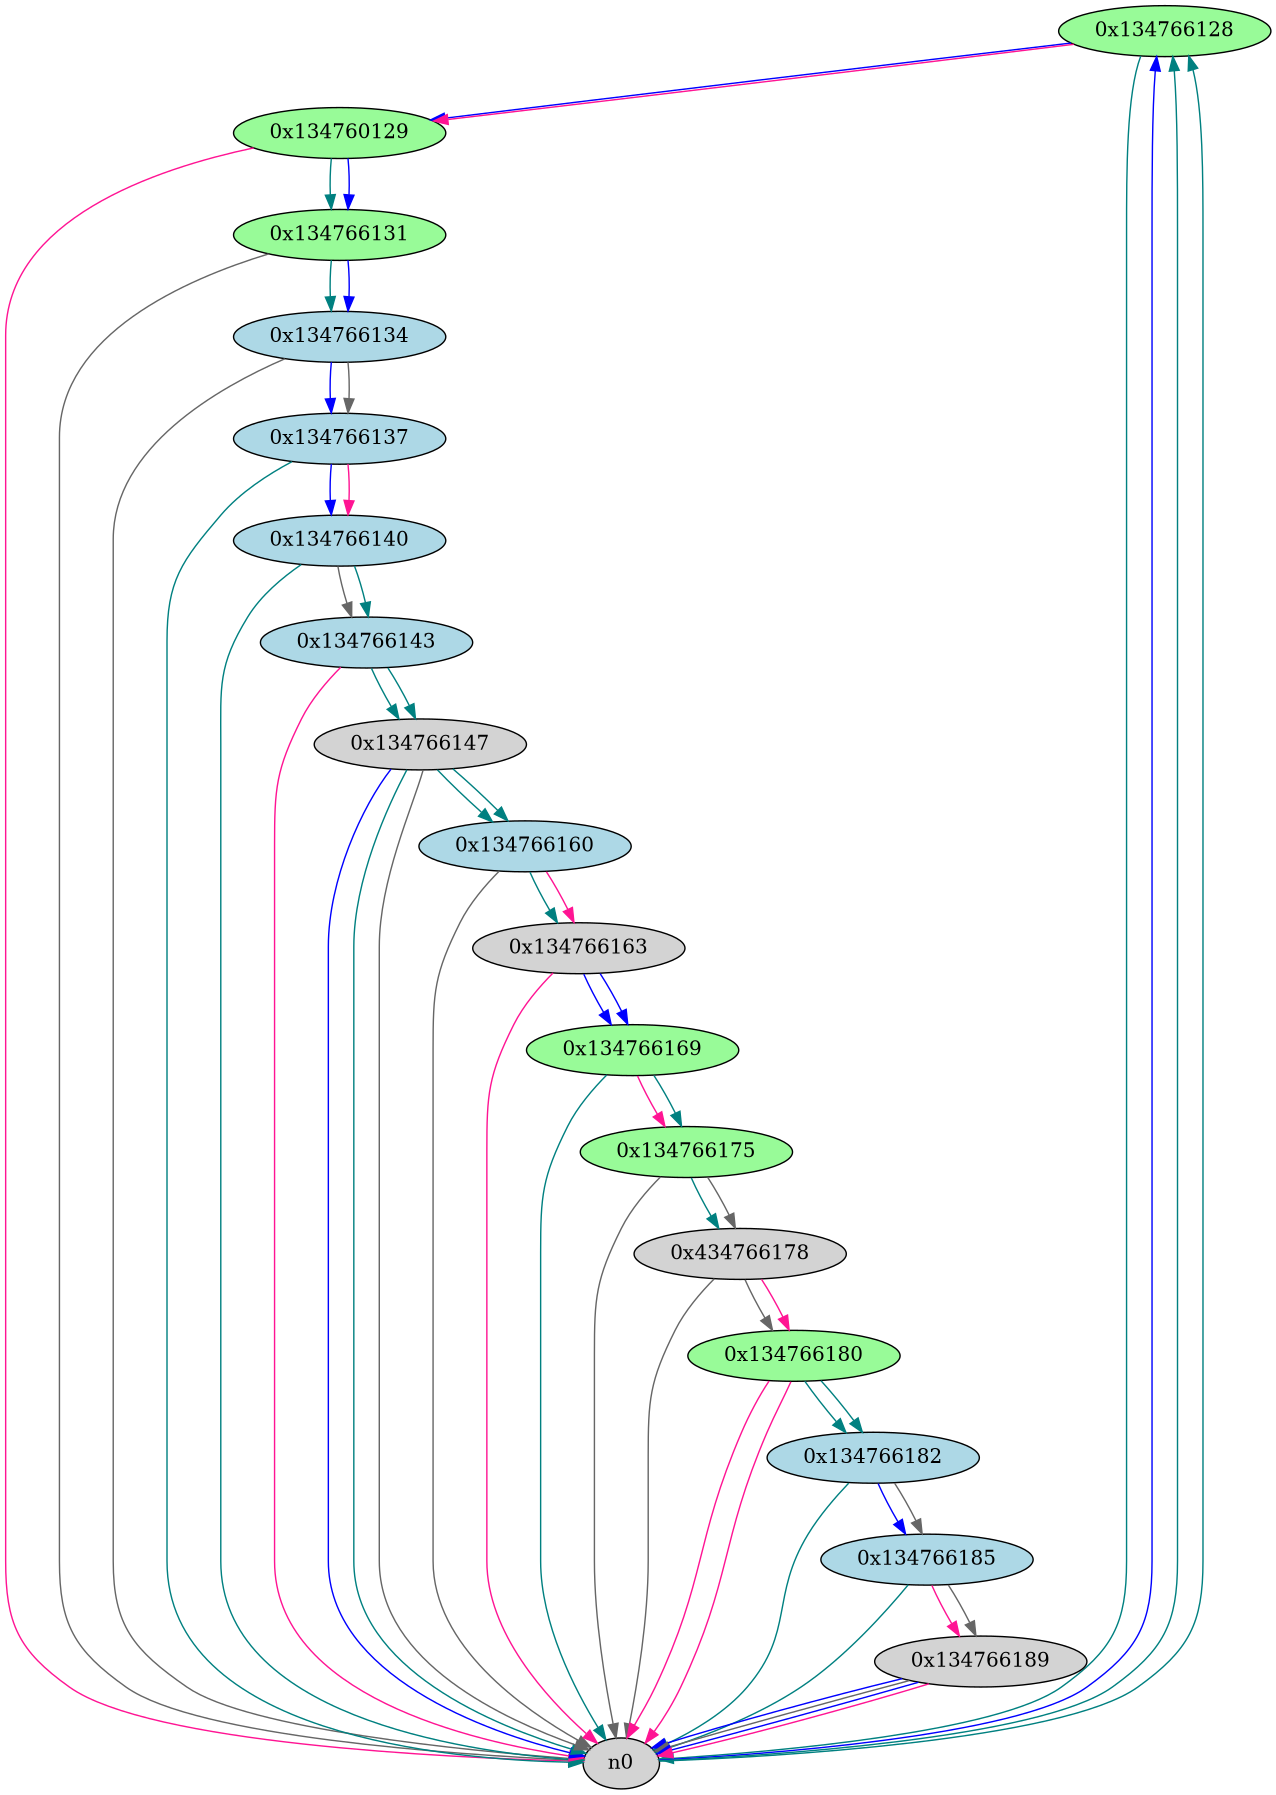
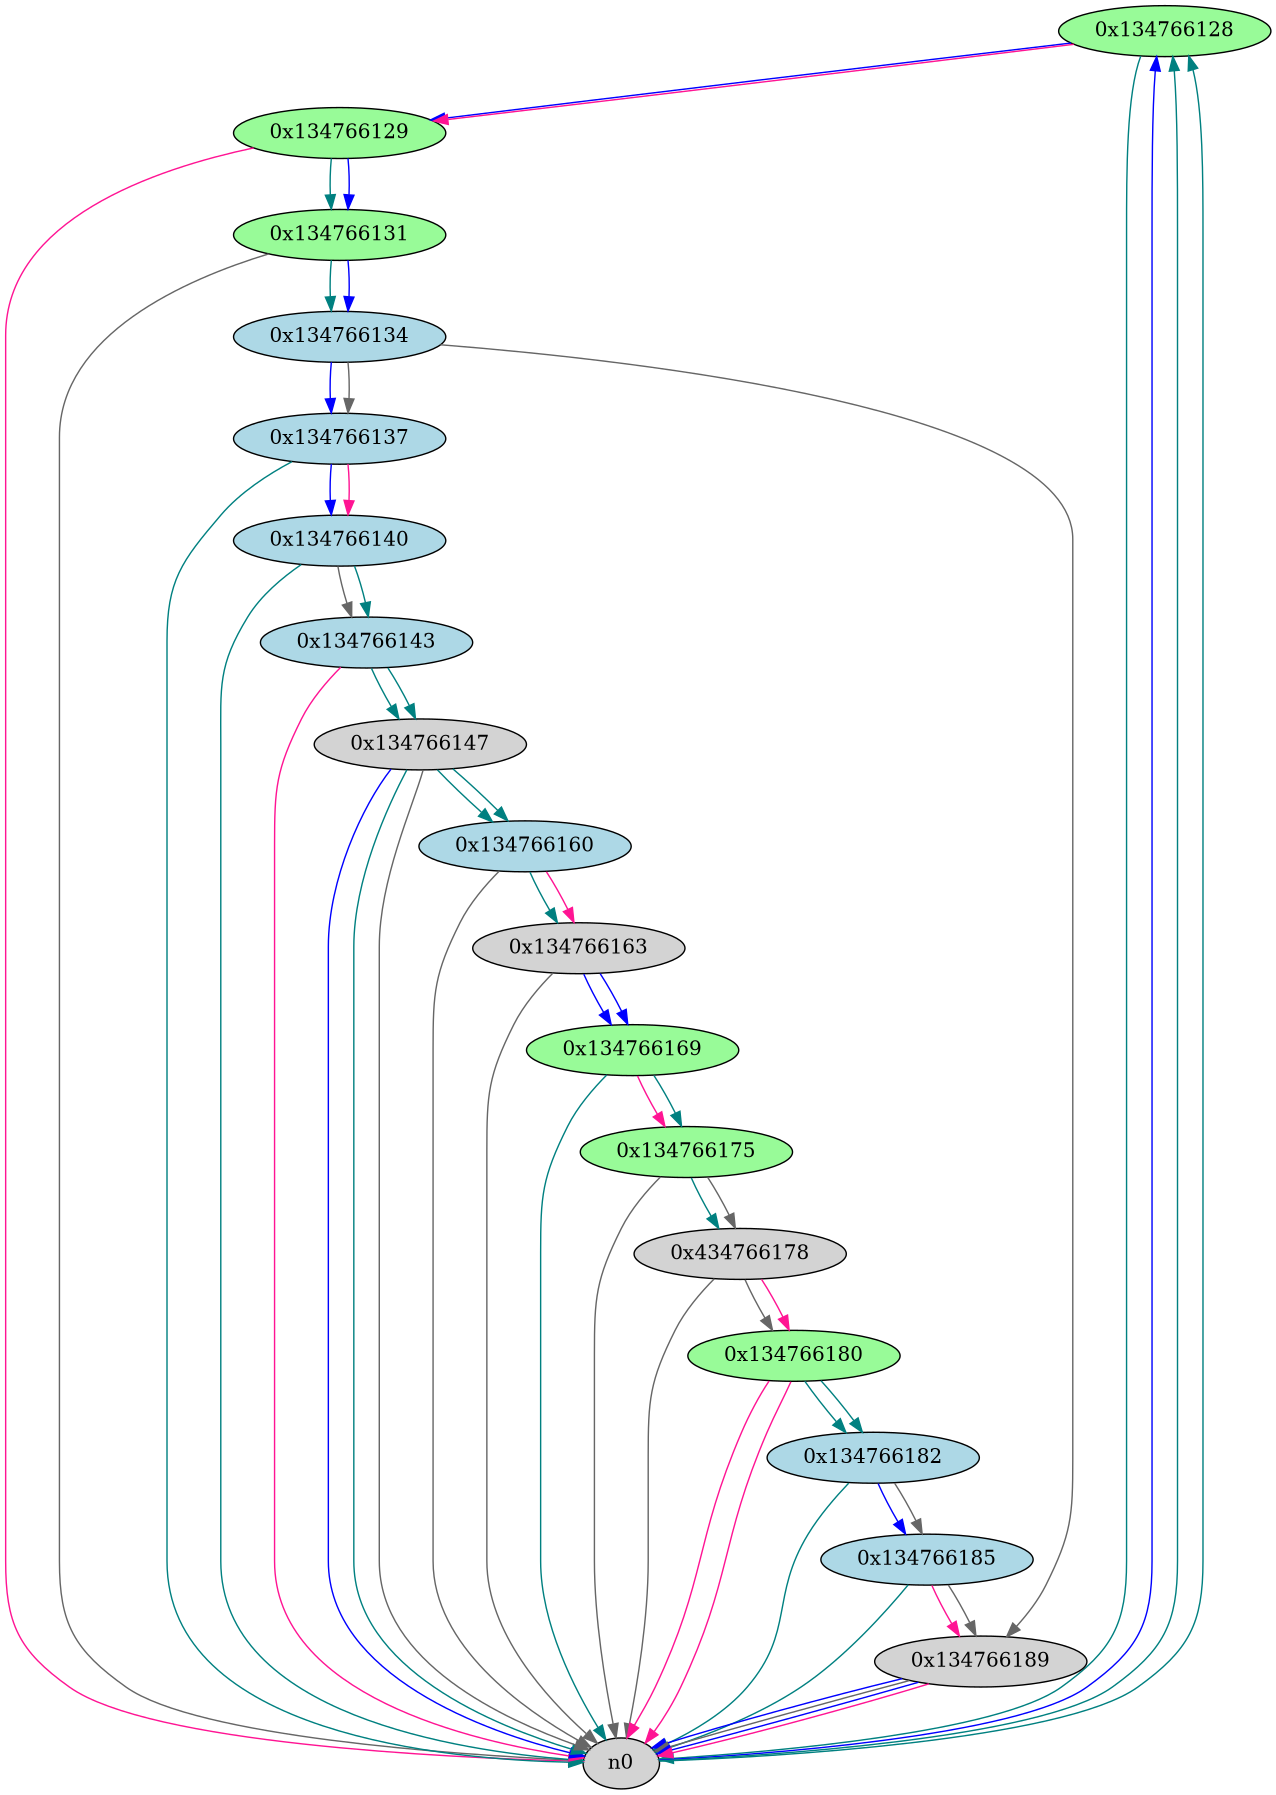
node "0x134760129": label "0x134760129" -> "0x134766129"
edge "0x134766134" -> "n0": now "0x134766134" -> "0x134766189"
edge "0x134766163" -> "n0": color deeppink -> gray40
